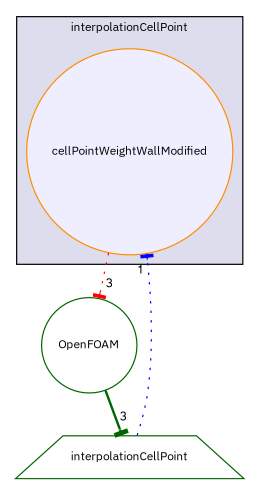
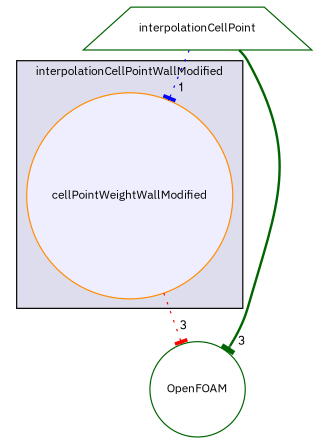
cluster "interpolationCellPoint": label "interpolationCellPoint" -> "interpolationCellPointWallModified"
edge "OpenFOAM" -> "interpolationCellPoint": reversed
